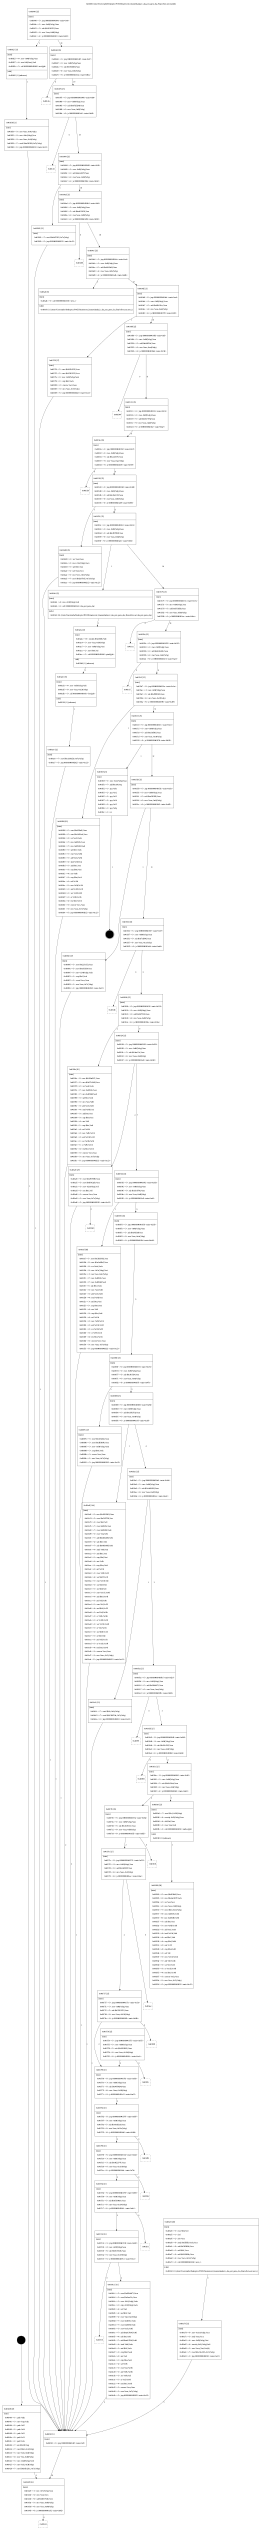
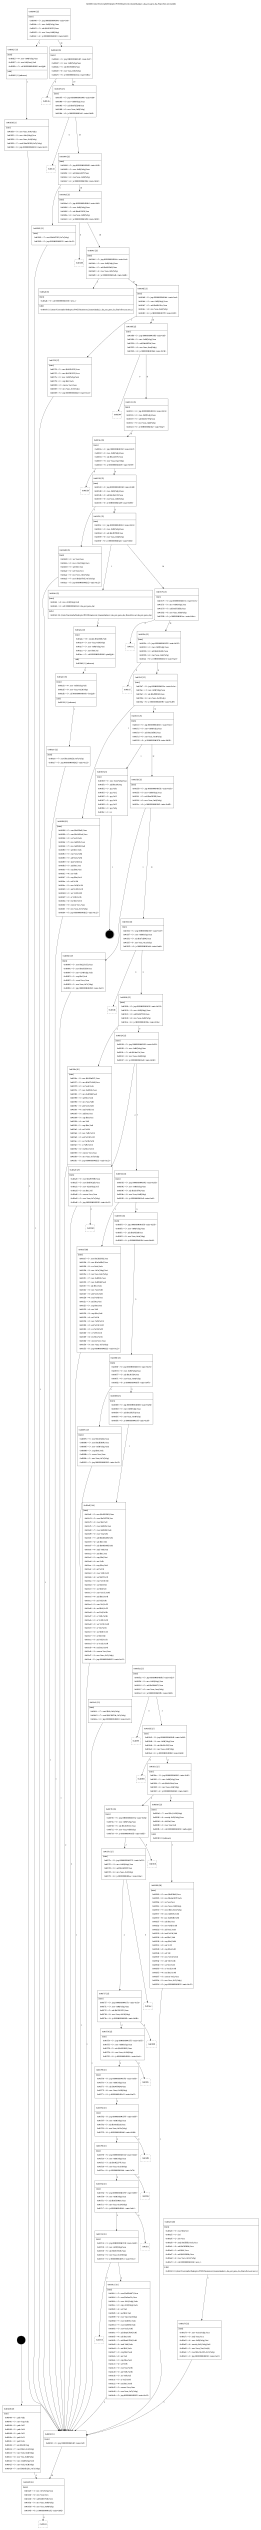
node "0x4016a1 [25]": removed
edge "0x401737 [25]" -> "0x401769 [25]": now "0x401737 [25]" -> "0x401750 [25]"
edge "0x401900 [98]" -> "0x402023 [5]": added, label "1"
